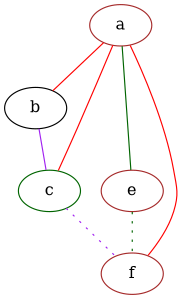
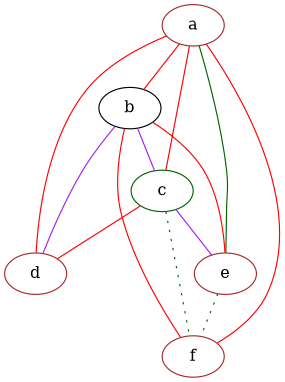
edge "b" -- "e": added
edge "c" -- "f": color purple -> darkgreen
edge "c" -- "e": added
edge "b" -- "f": added
node "d": added
